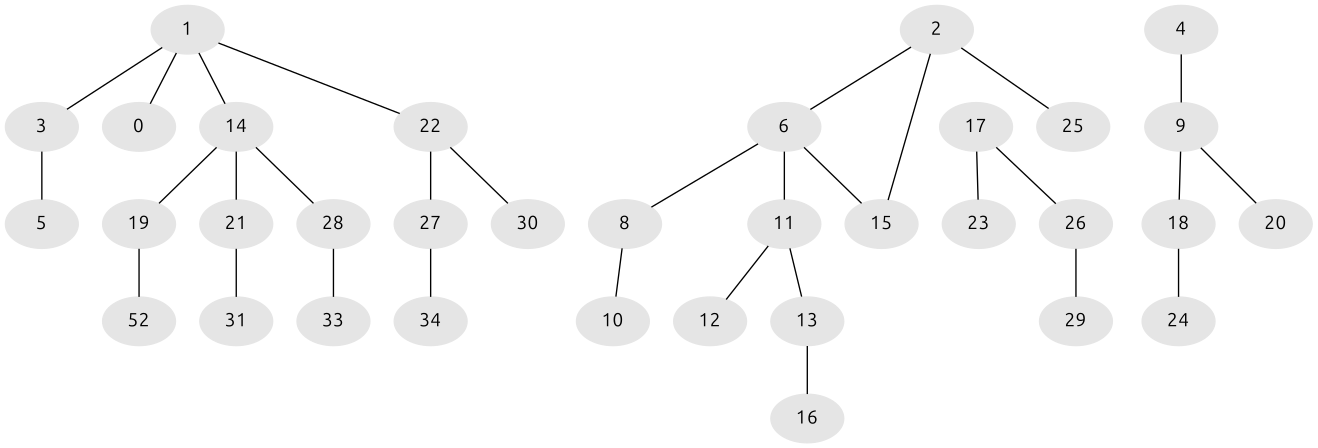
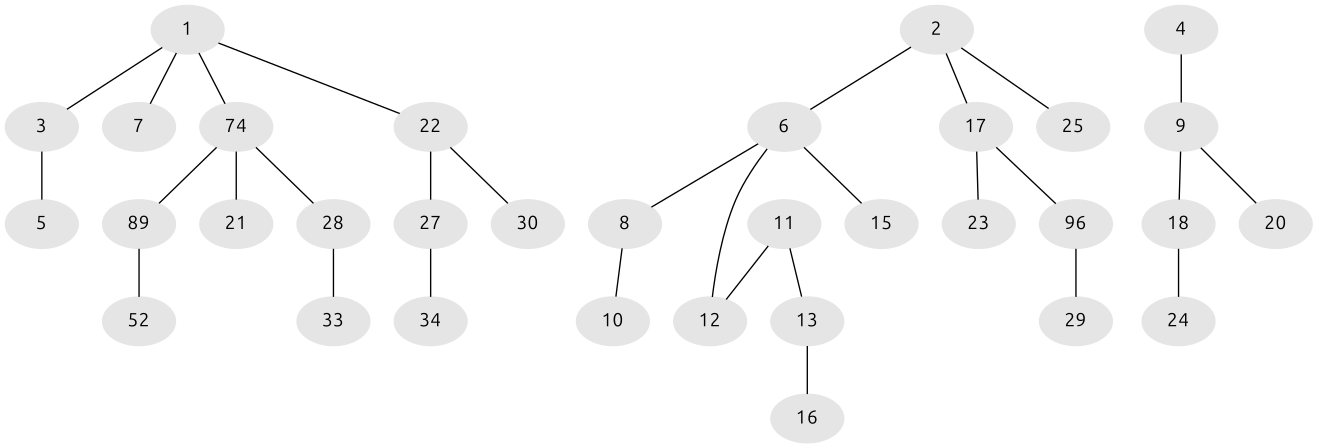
node "0": label "0" -> "7"
node "14": label "14" -> "74"
edge "2" -- "15": now "2" -- "17"
edge "6" -- "11": now "6" -- "12"
node "19": label "19" -> "89"
node "26": label "26" -> "96"
node "31": removed
